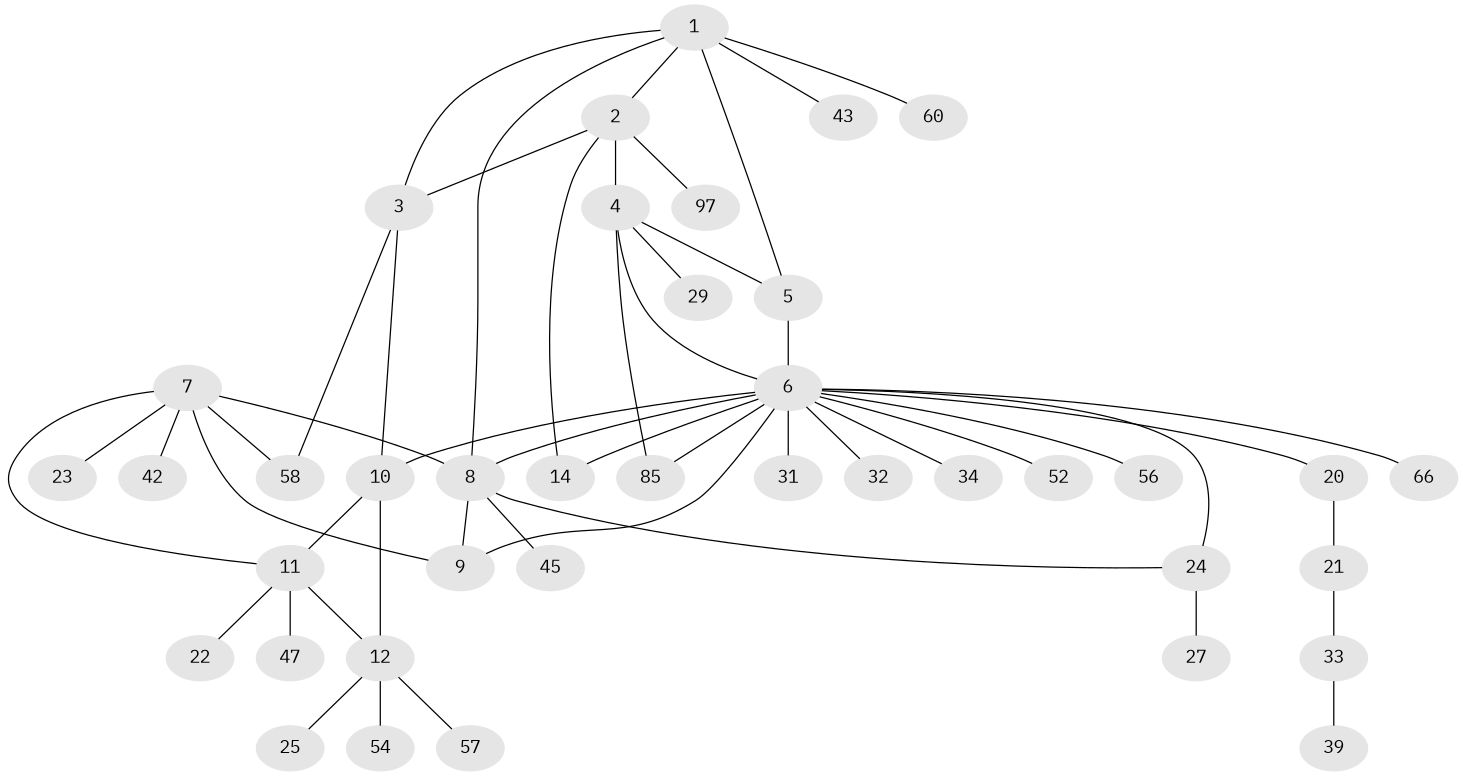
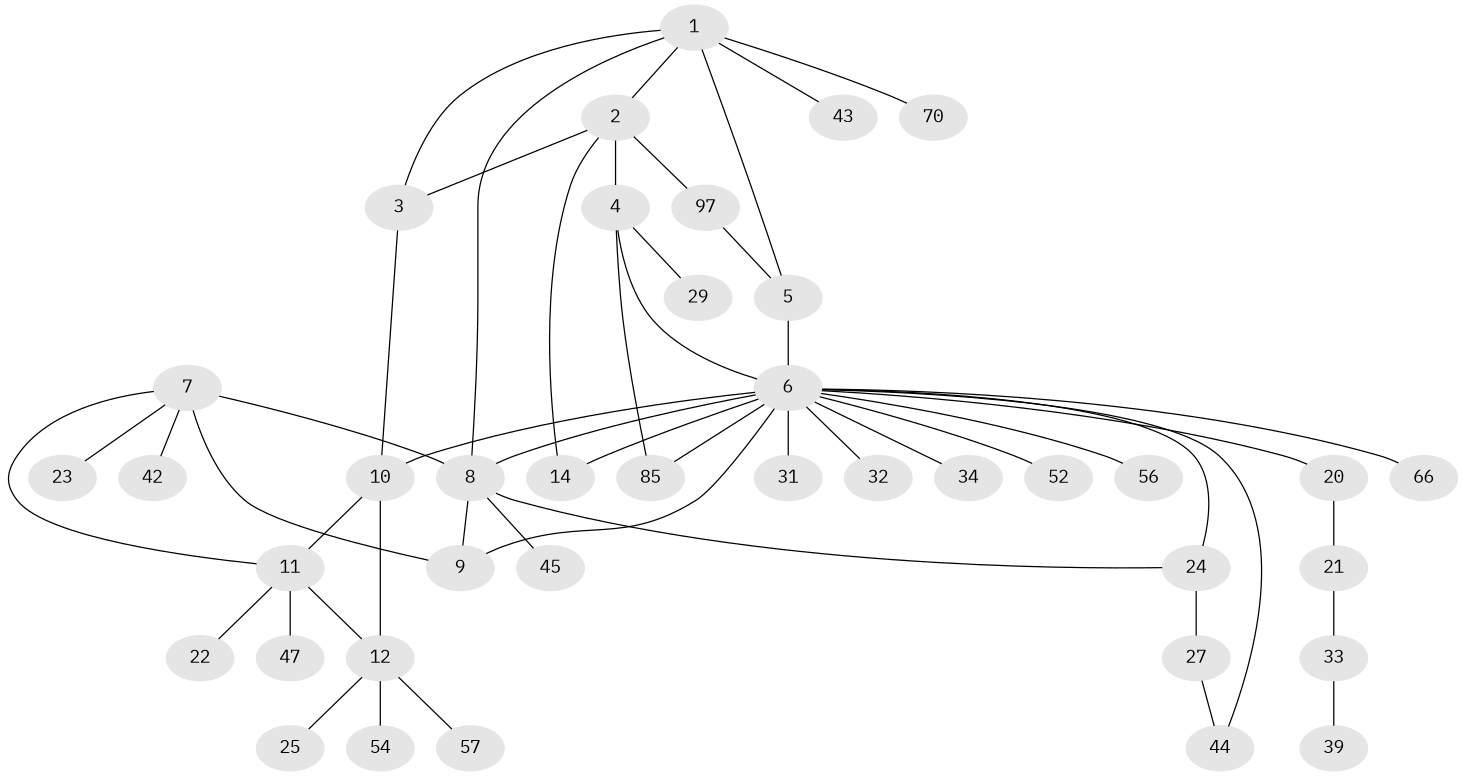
node "60": label "60" -> "70"
edge "4" -- "5": now "97" -- "5"
node "58": removed
node "44": added
